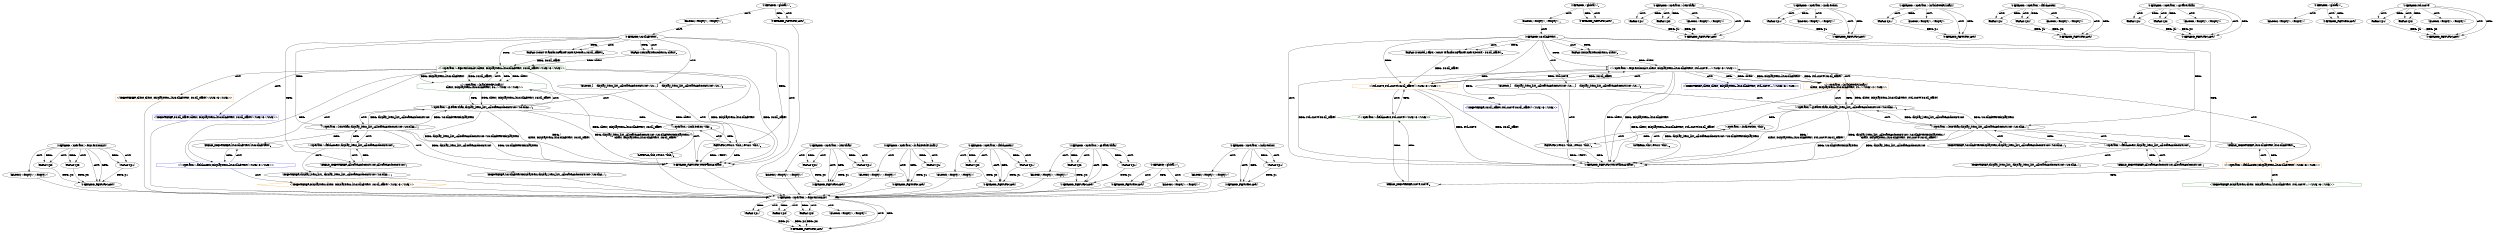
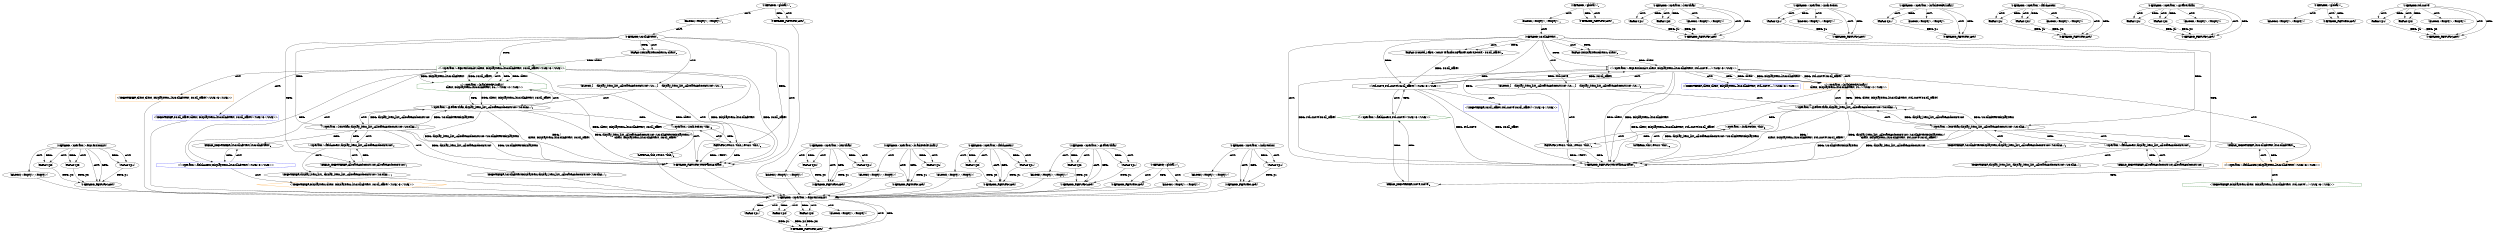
node "(PARAM,const TransformPaintPropertyNode& scroll_offset)": removed
node "<(std.move,std::move(scroll_offset))<SUB>5</SUB>>": color darkorange -> black
